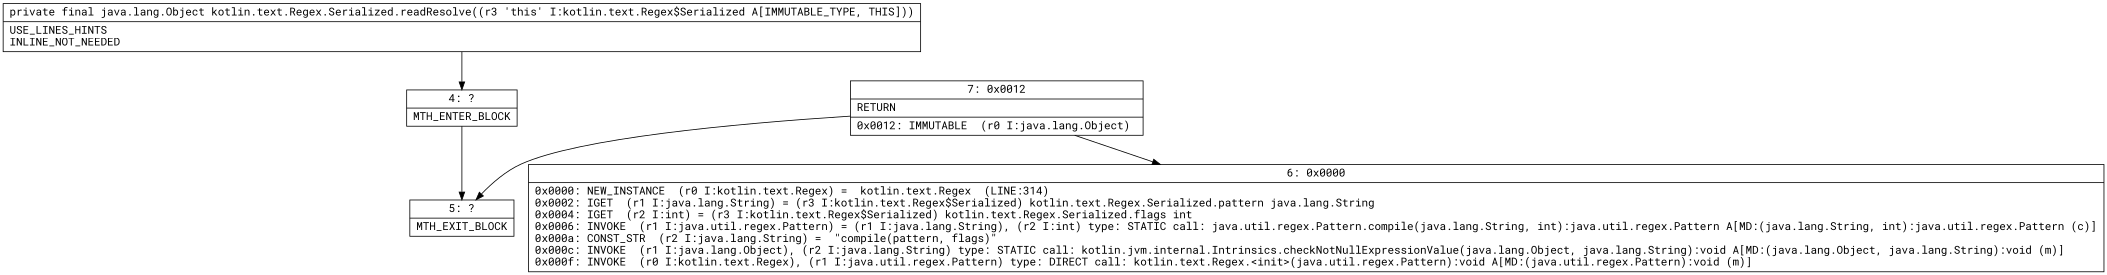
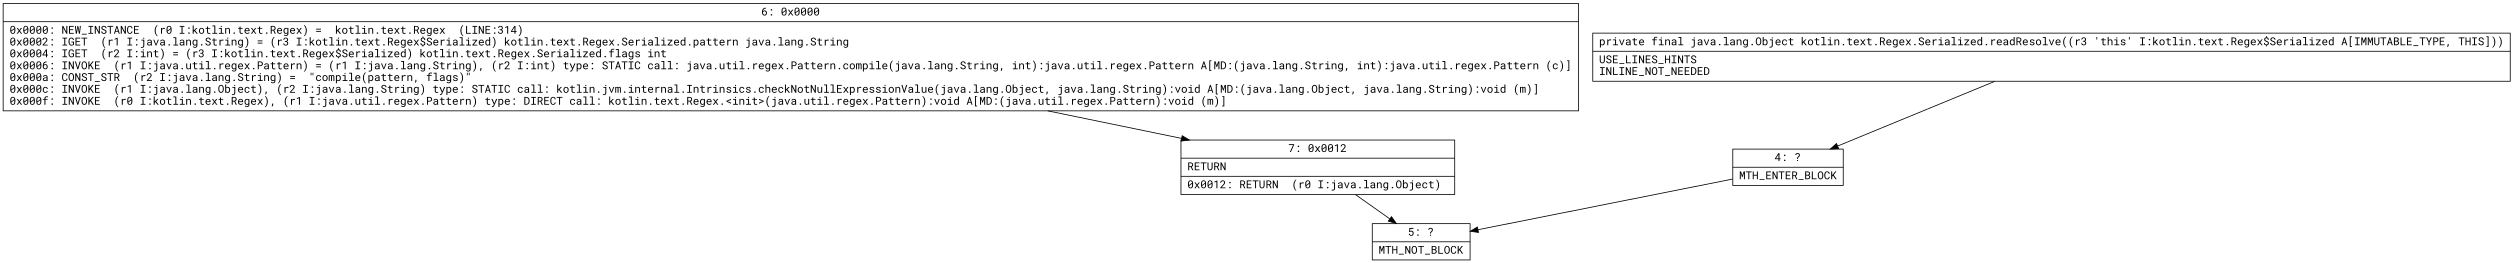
node "7: 0x0012": text "0x0012: IMMUTABLE  (r0 I:java.lang.Object)" -> "0x0012: RETURN  (r0 I:java.lang.Object)"
edge "7: 0x0012" -> "6: 0x0000": reversed
node "5: ?": text "MTH_EXIT_BLOCK" -> "MTH_NOT_BLOCK"
